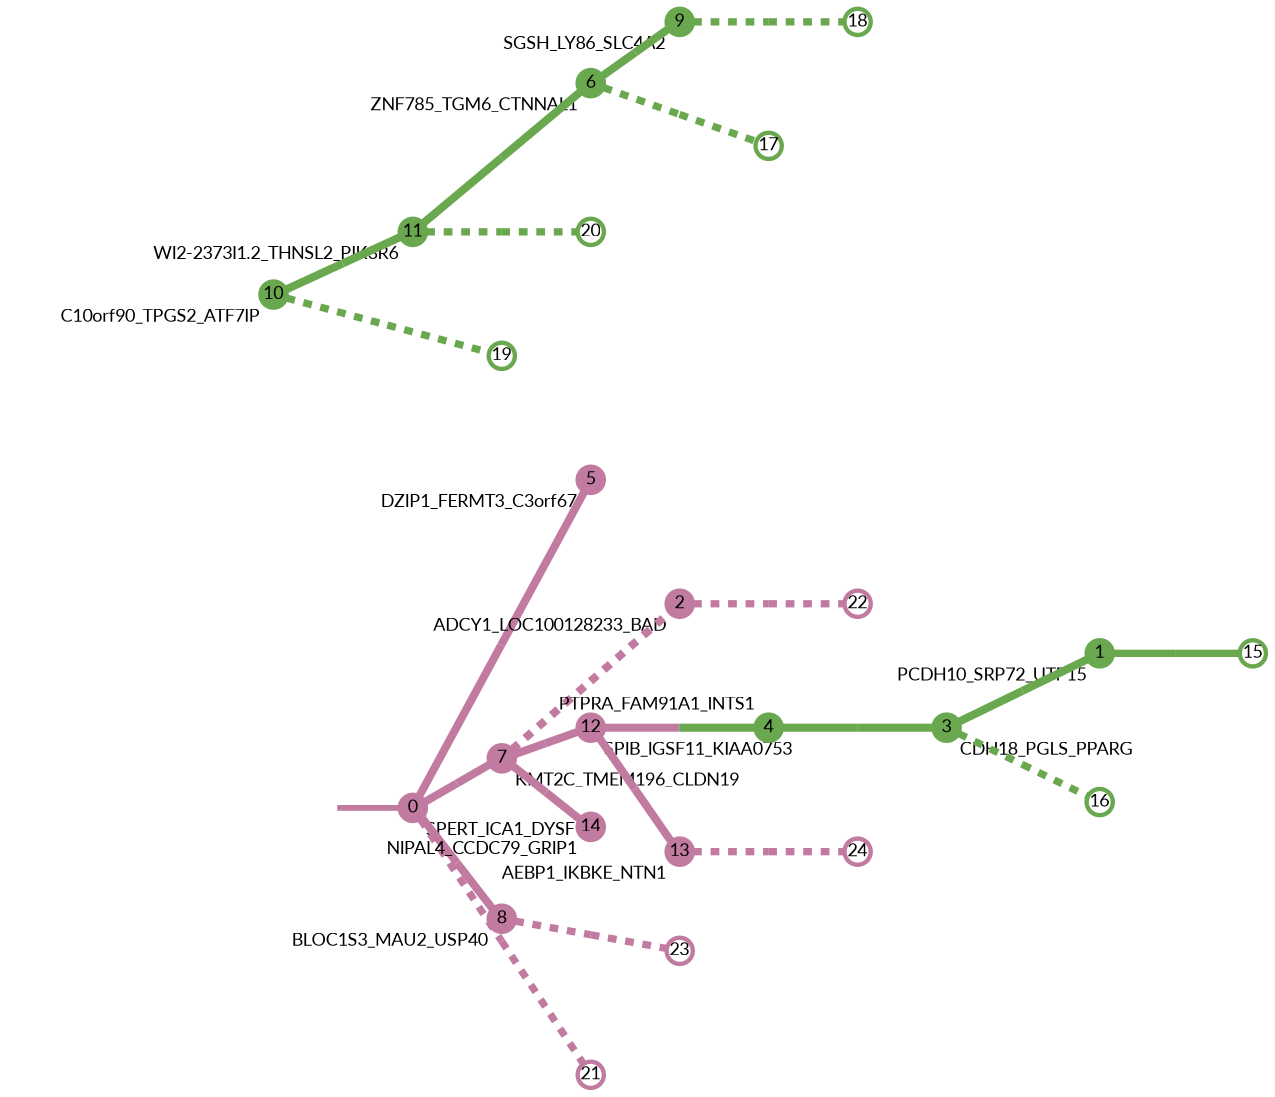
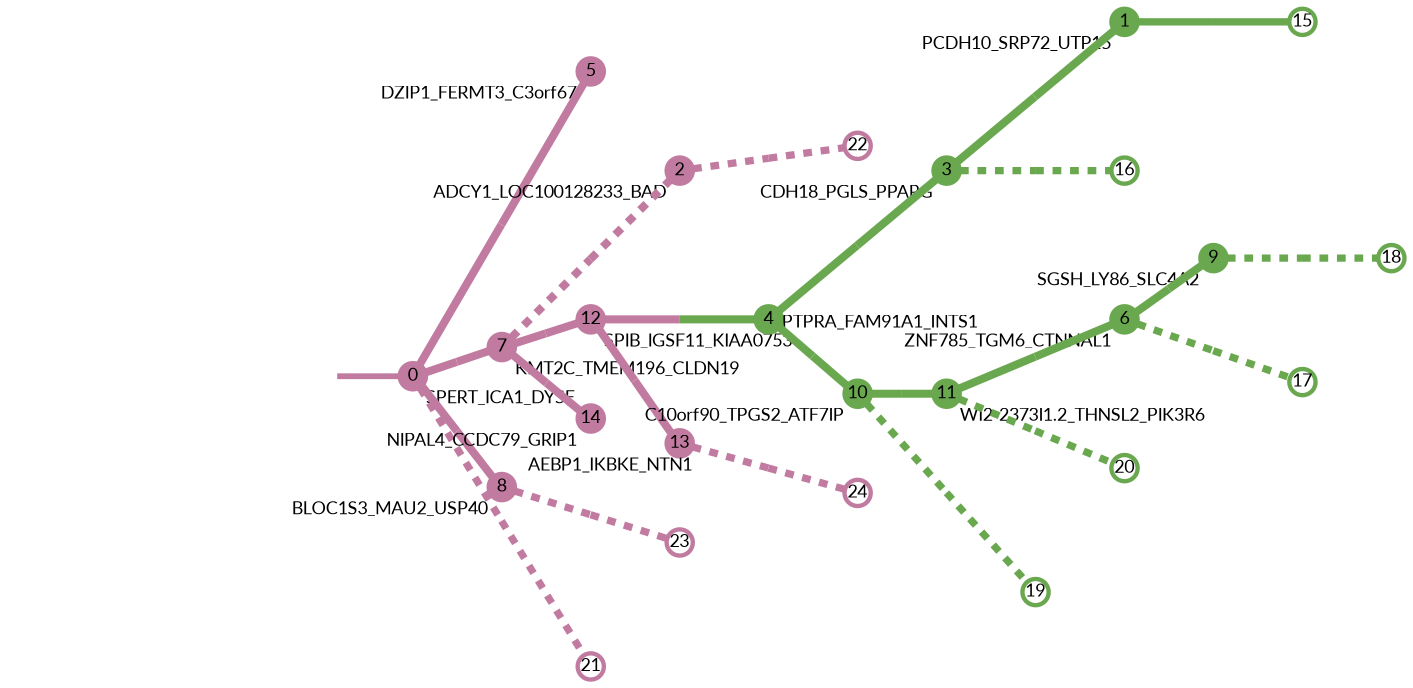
edge "4 PTPRA_FAM91A1_INTS1" -> "10 C10orf90_TPGS2_ATF7IP": added
